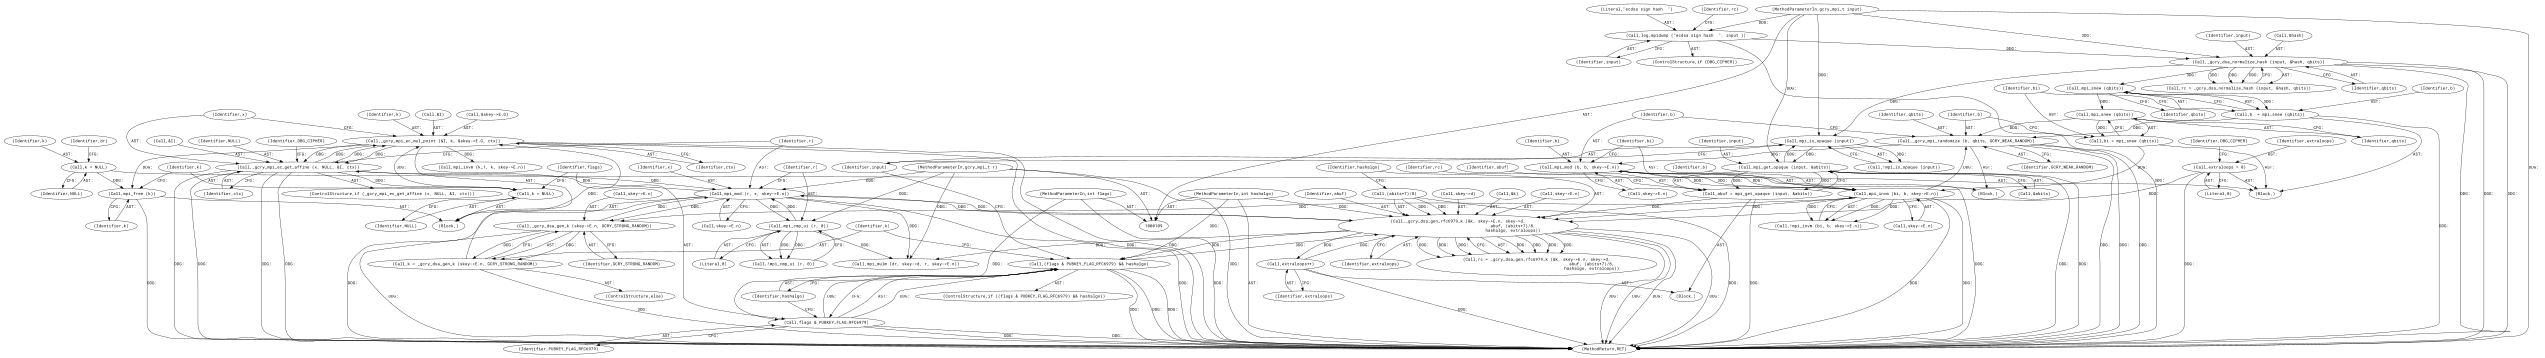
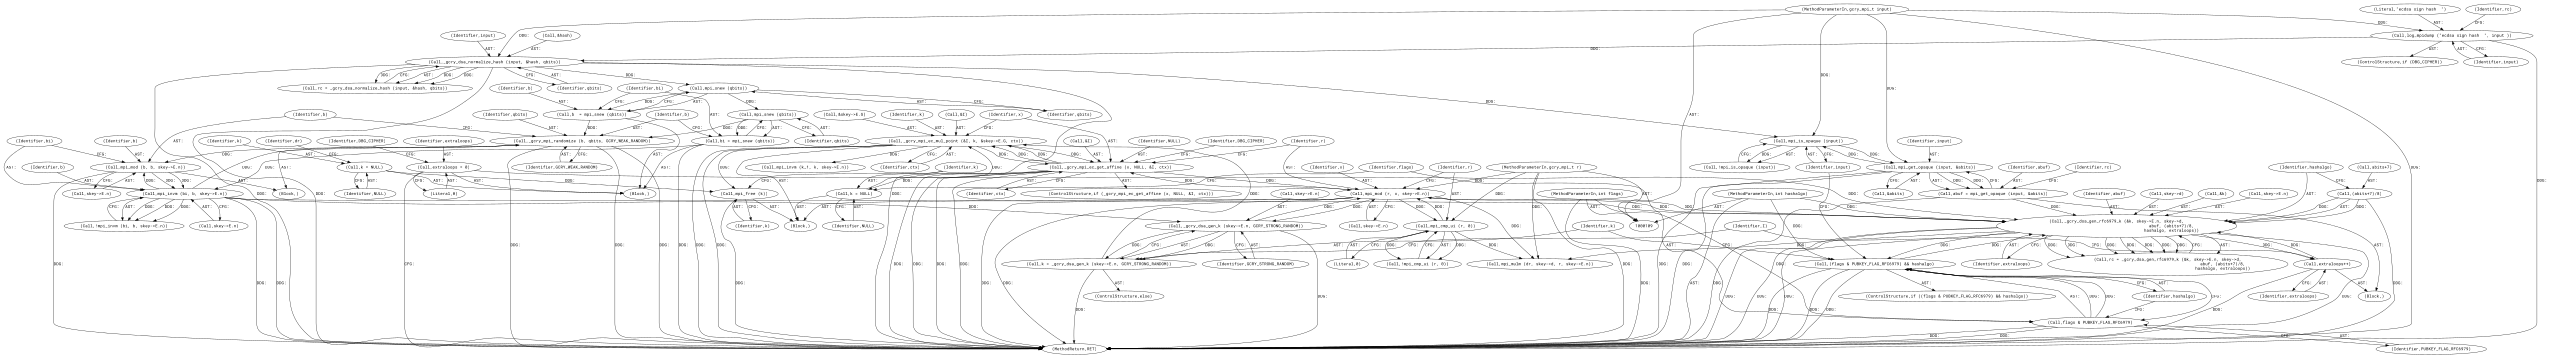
node "(Call,abits+7)": added
node "(Identifier,I)": added
edge "(Call,extraloops = 0)" -> "(MethodReturn,RET)": label "DDG: " -> "CFG: "
edge "(Call,b  = mpi_snew (qbits))" -> "(MethodReturn,RET)": now "(Call,bi = mpi_snew (qbits))" -> "(MethodReturn,RET)"
